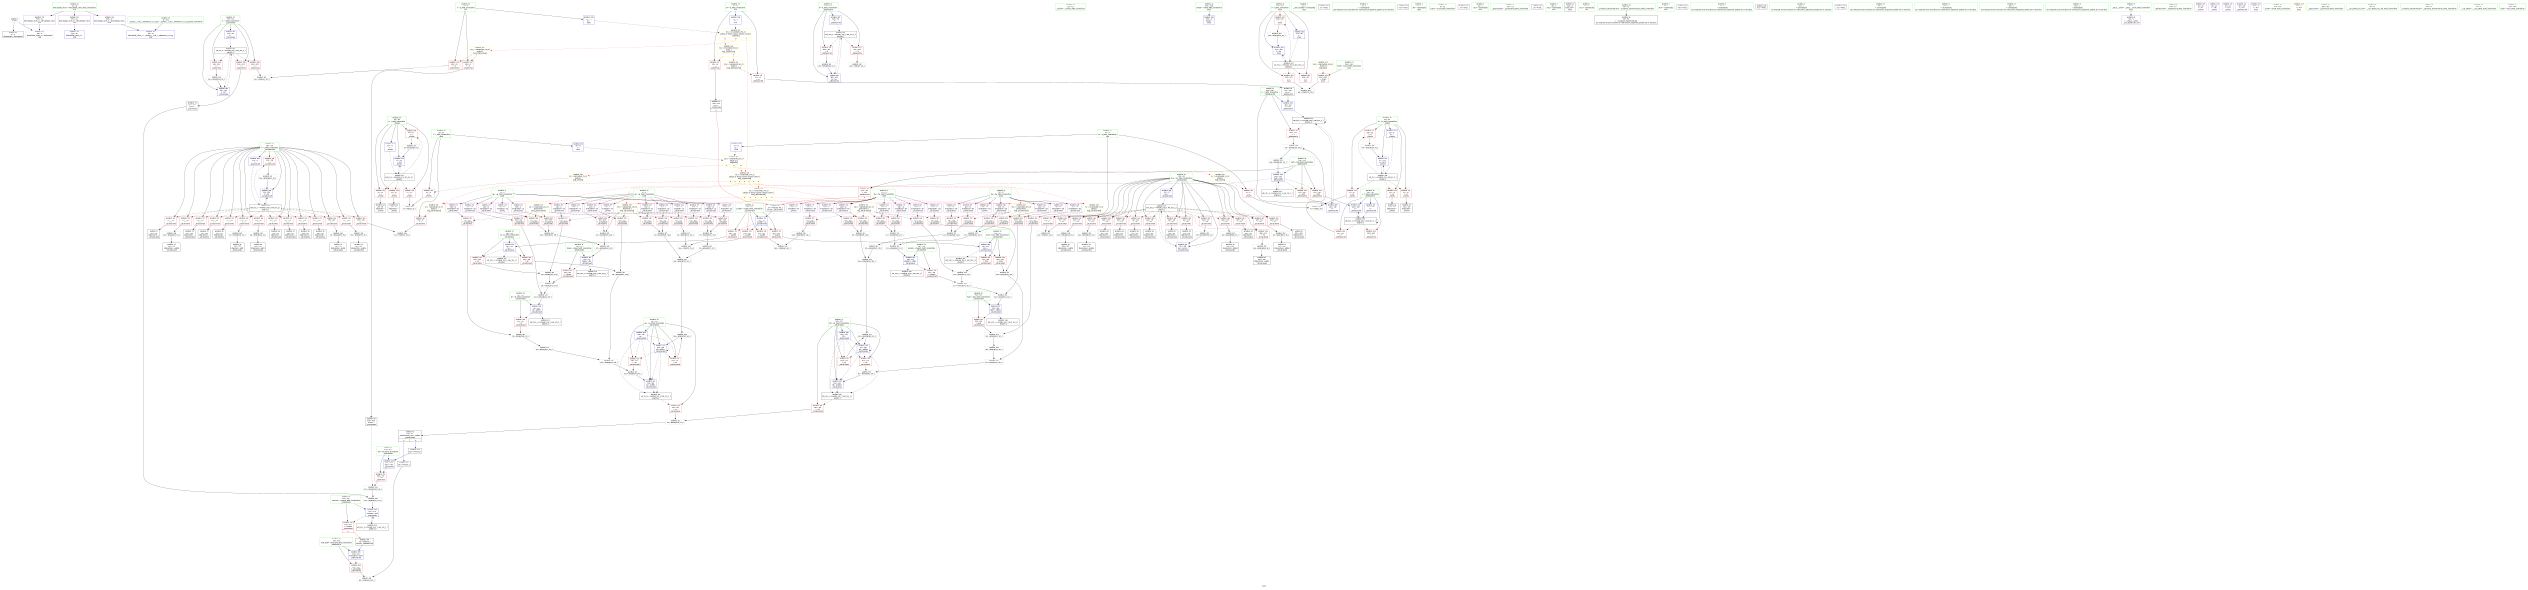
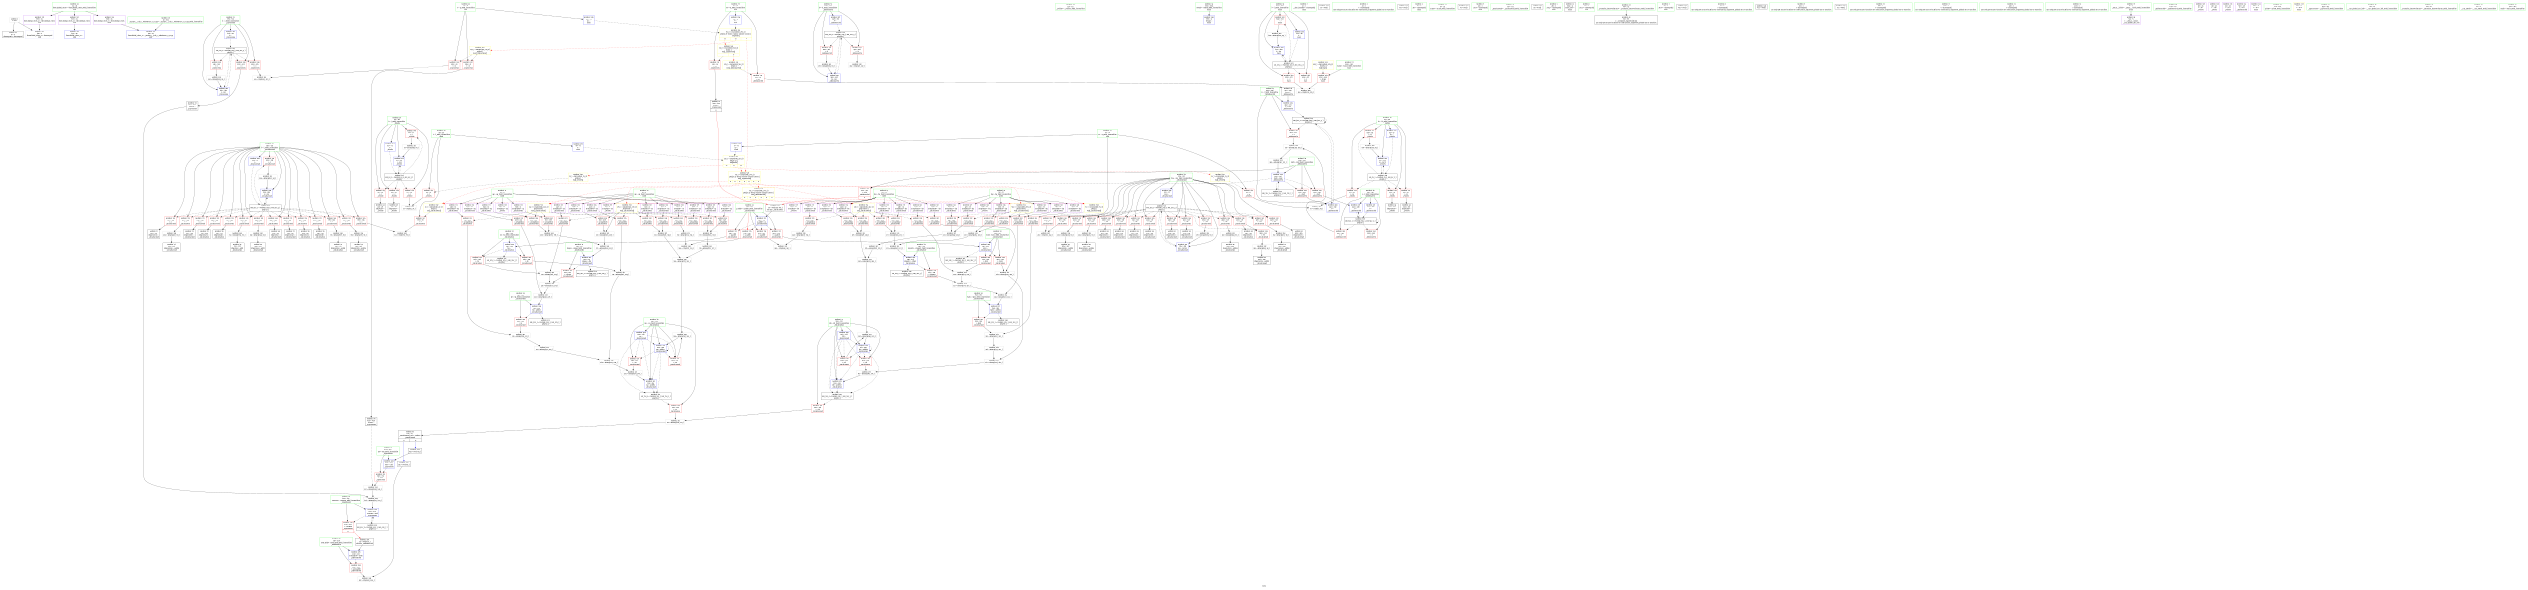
edge "NodeID: 40" -> "NodeID: 189": now "NodeID: 192" -> "NodeID: 189"
